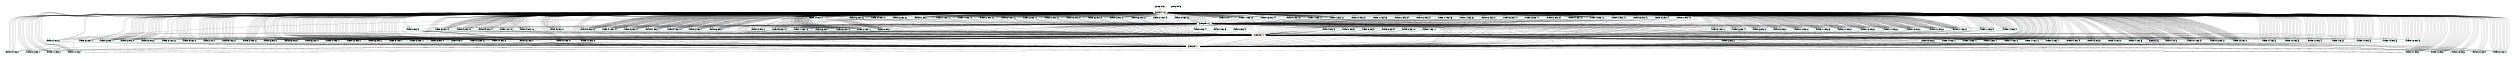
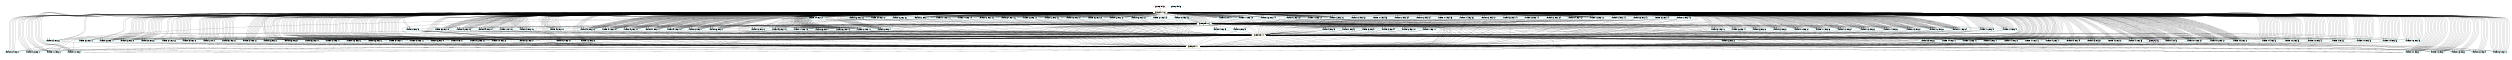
node "VarName('t0',temp).94": removed
